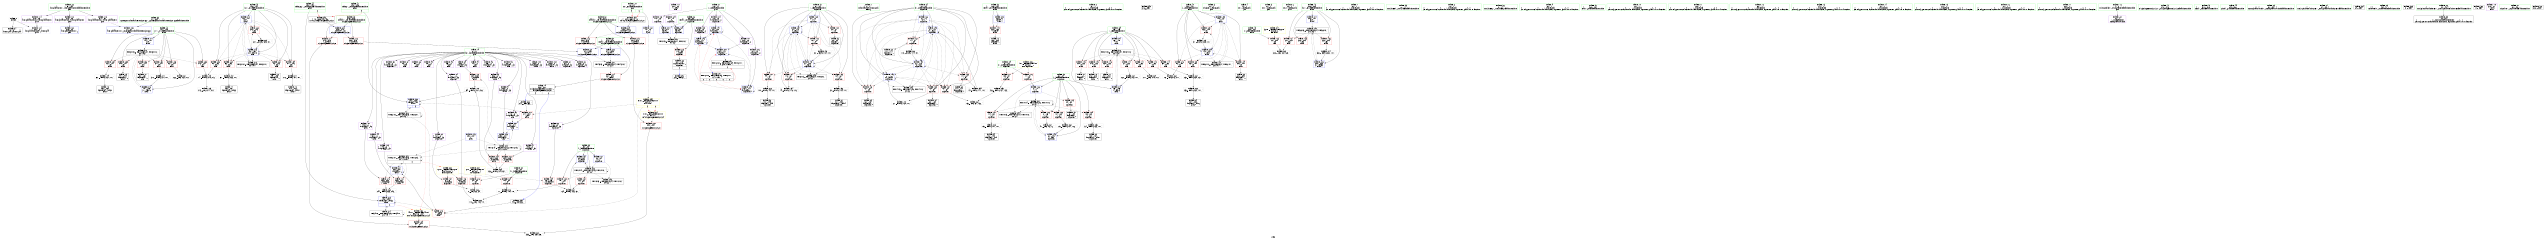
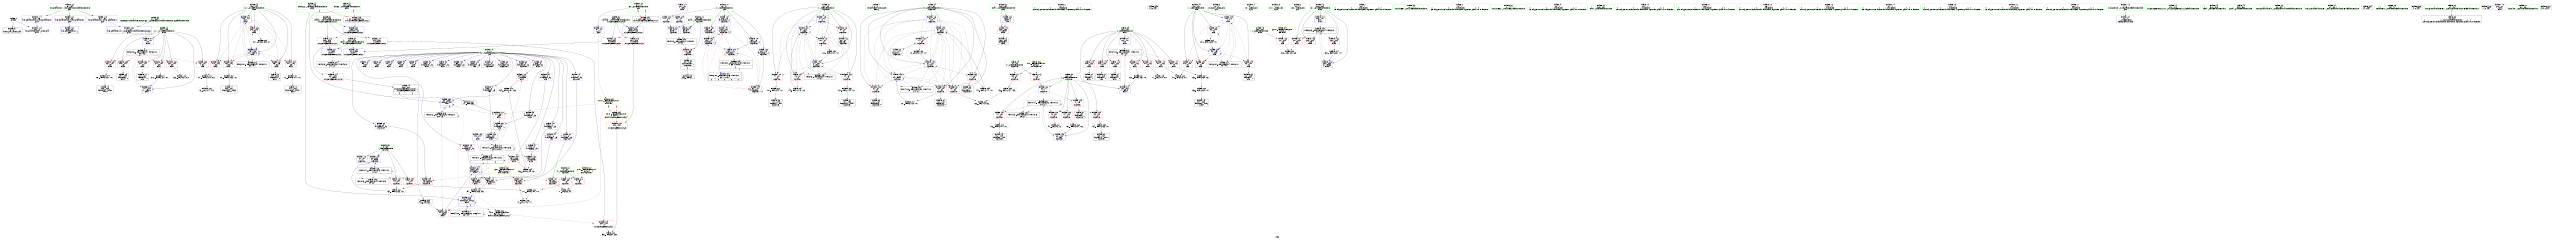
edge "NodeID: 33" -> "NodeID: 322": now "NodeID: 33" -> "NodeID: 131"
